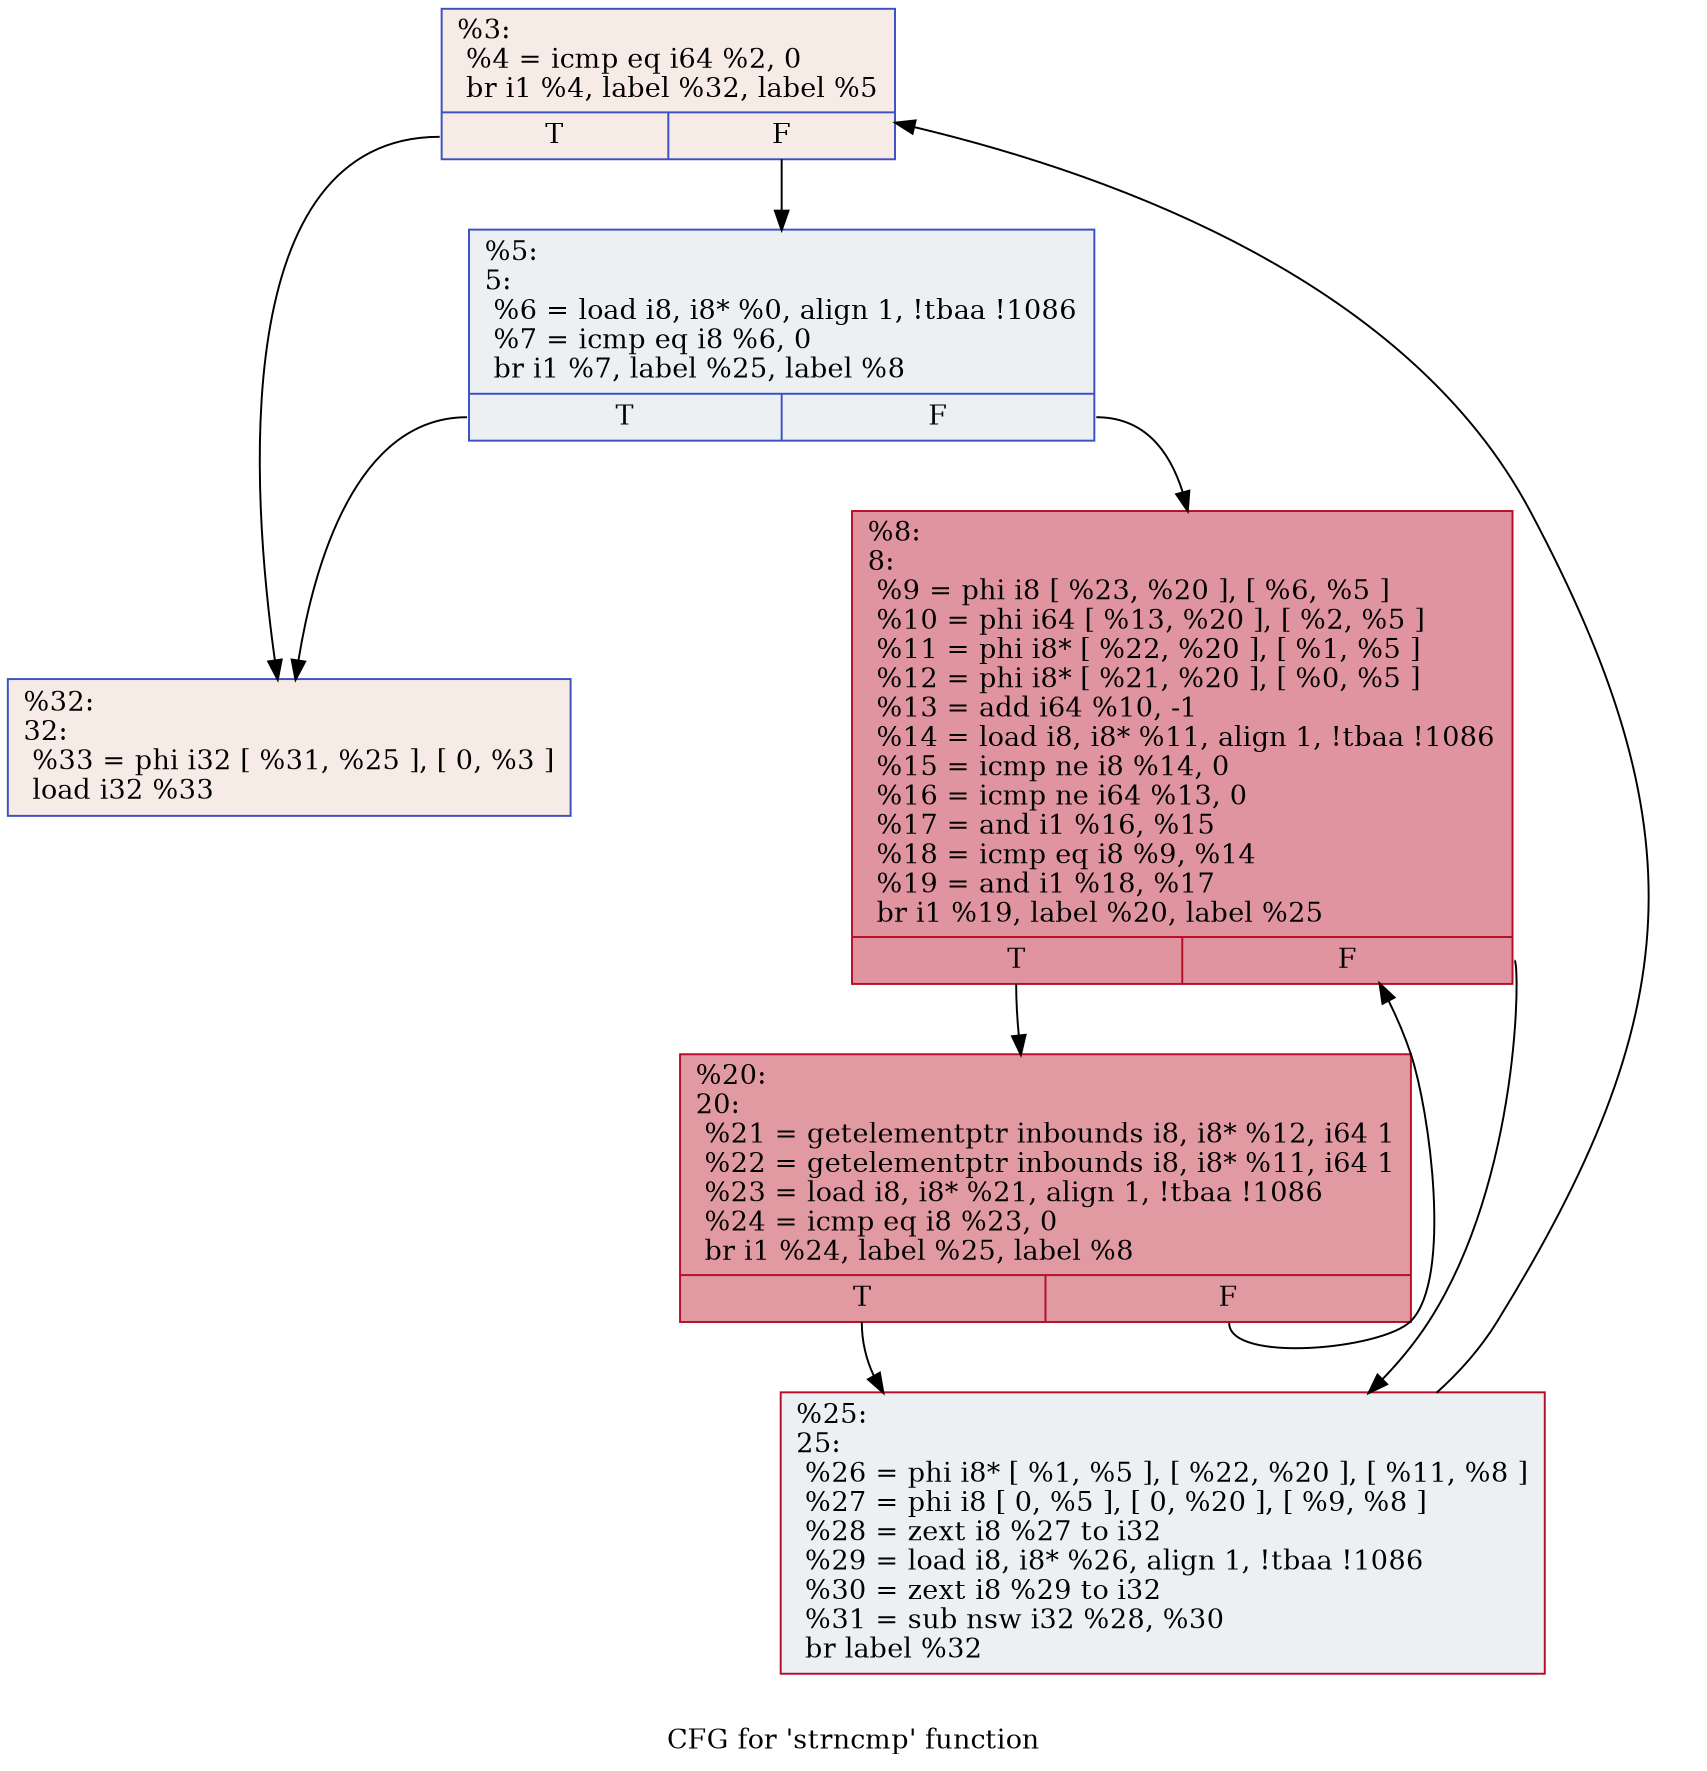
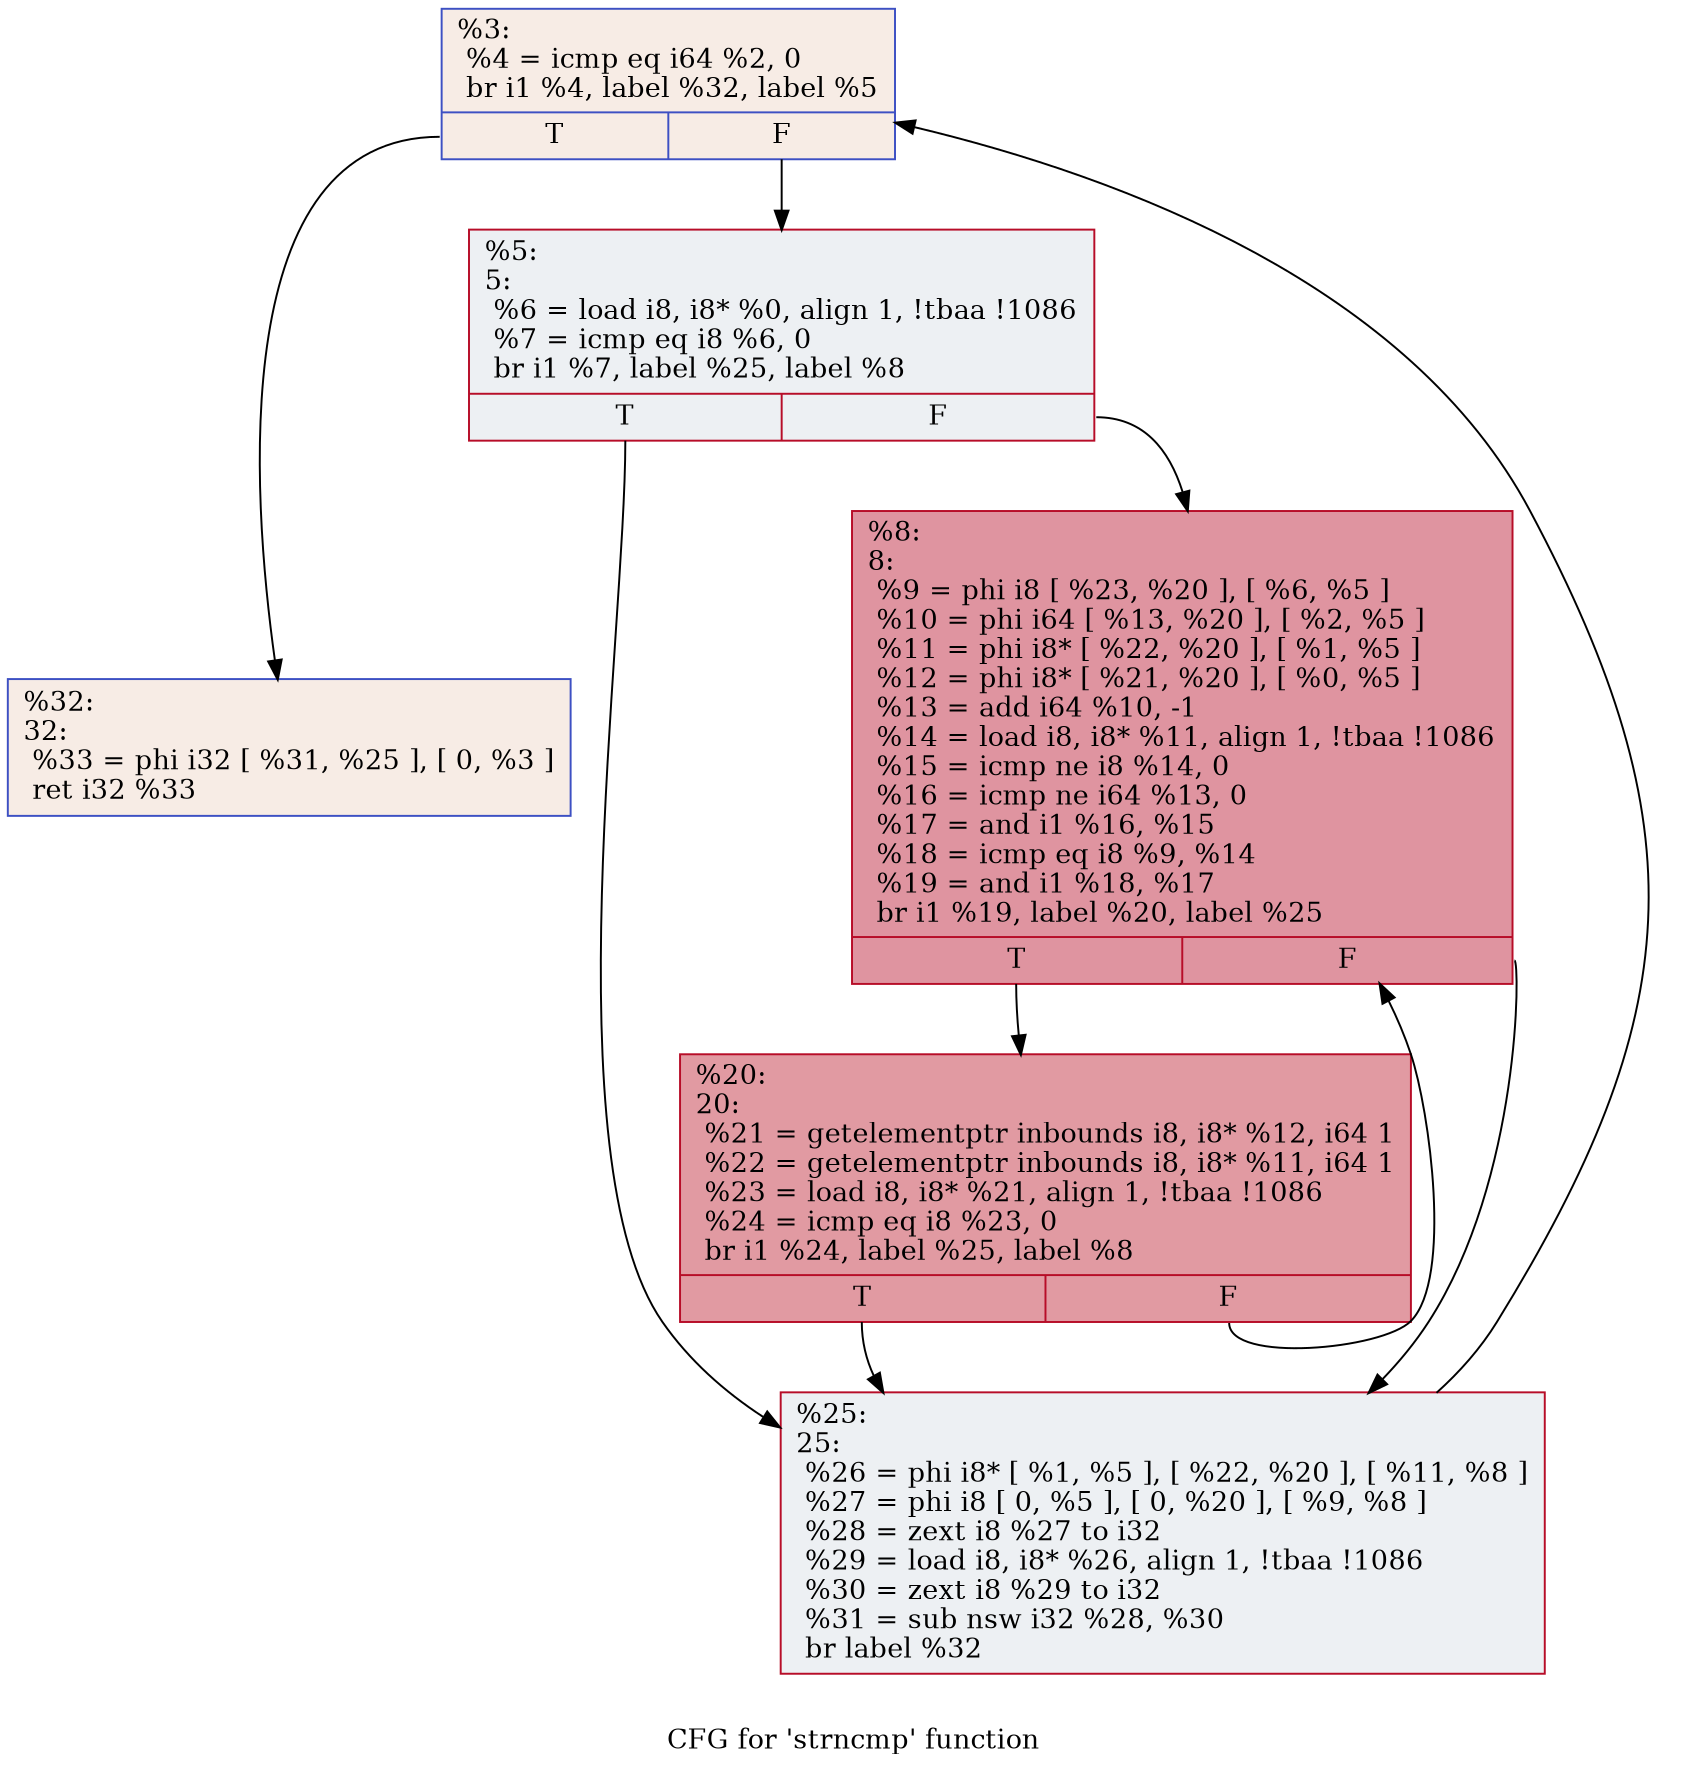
node "%5:": color #3d50c3ff -> #b70d28ff
edge "%5:" -> "%32:": now "%5:" -> "%25:"
node "%32:": text "load i32 %33" -> "ret i32 %33"
